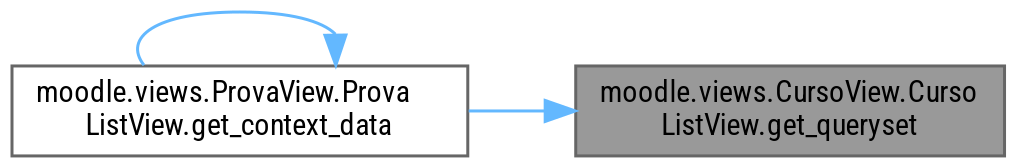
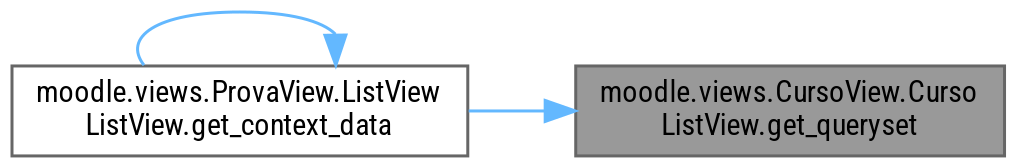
node "moodle.views.ProvaView.Prova ListView.get_context_data": label "moodle.views.ProvaView.Prova ListView.get_context_data" -> "moodle.views.ProvaView.ListView ListView.get_context_data"
